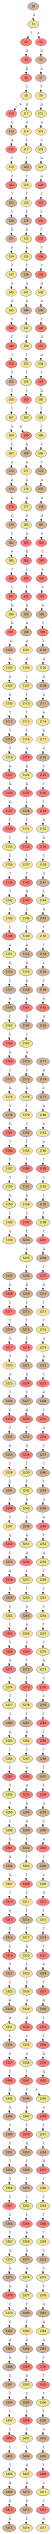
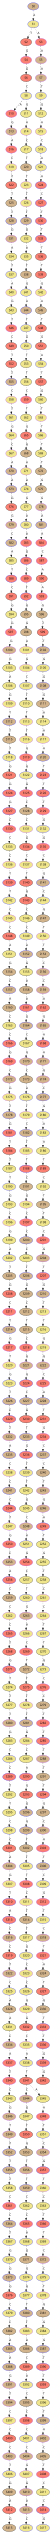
node "S53": color purple -> black
edge "S61" -> "S65": now "S62" -> "S65"
node "S168": added
node "S202": added
